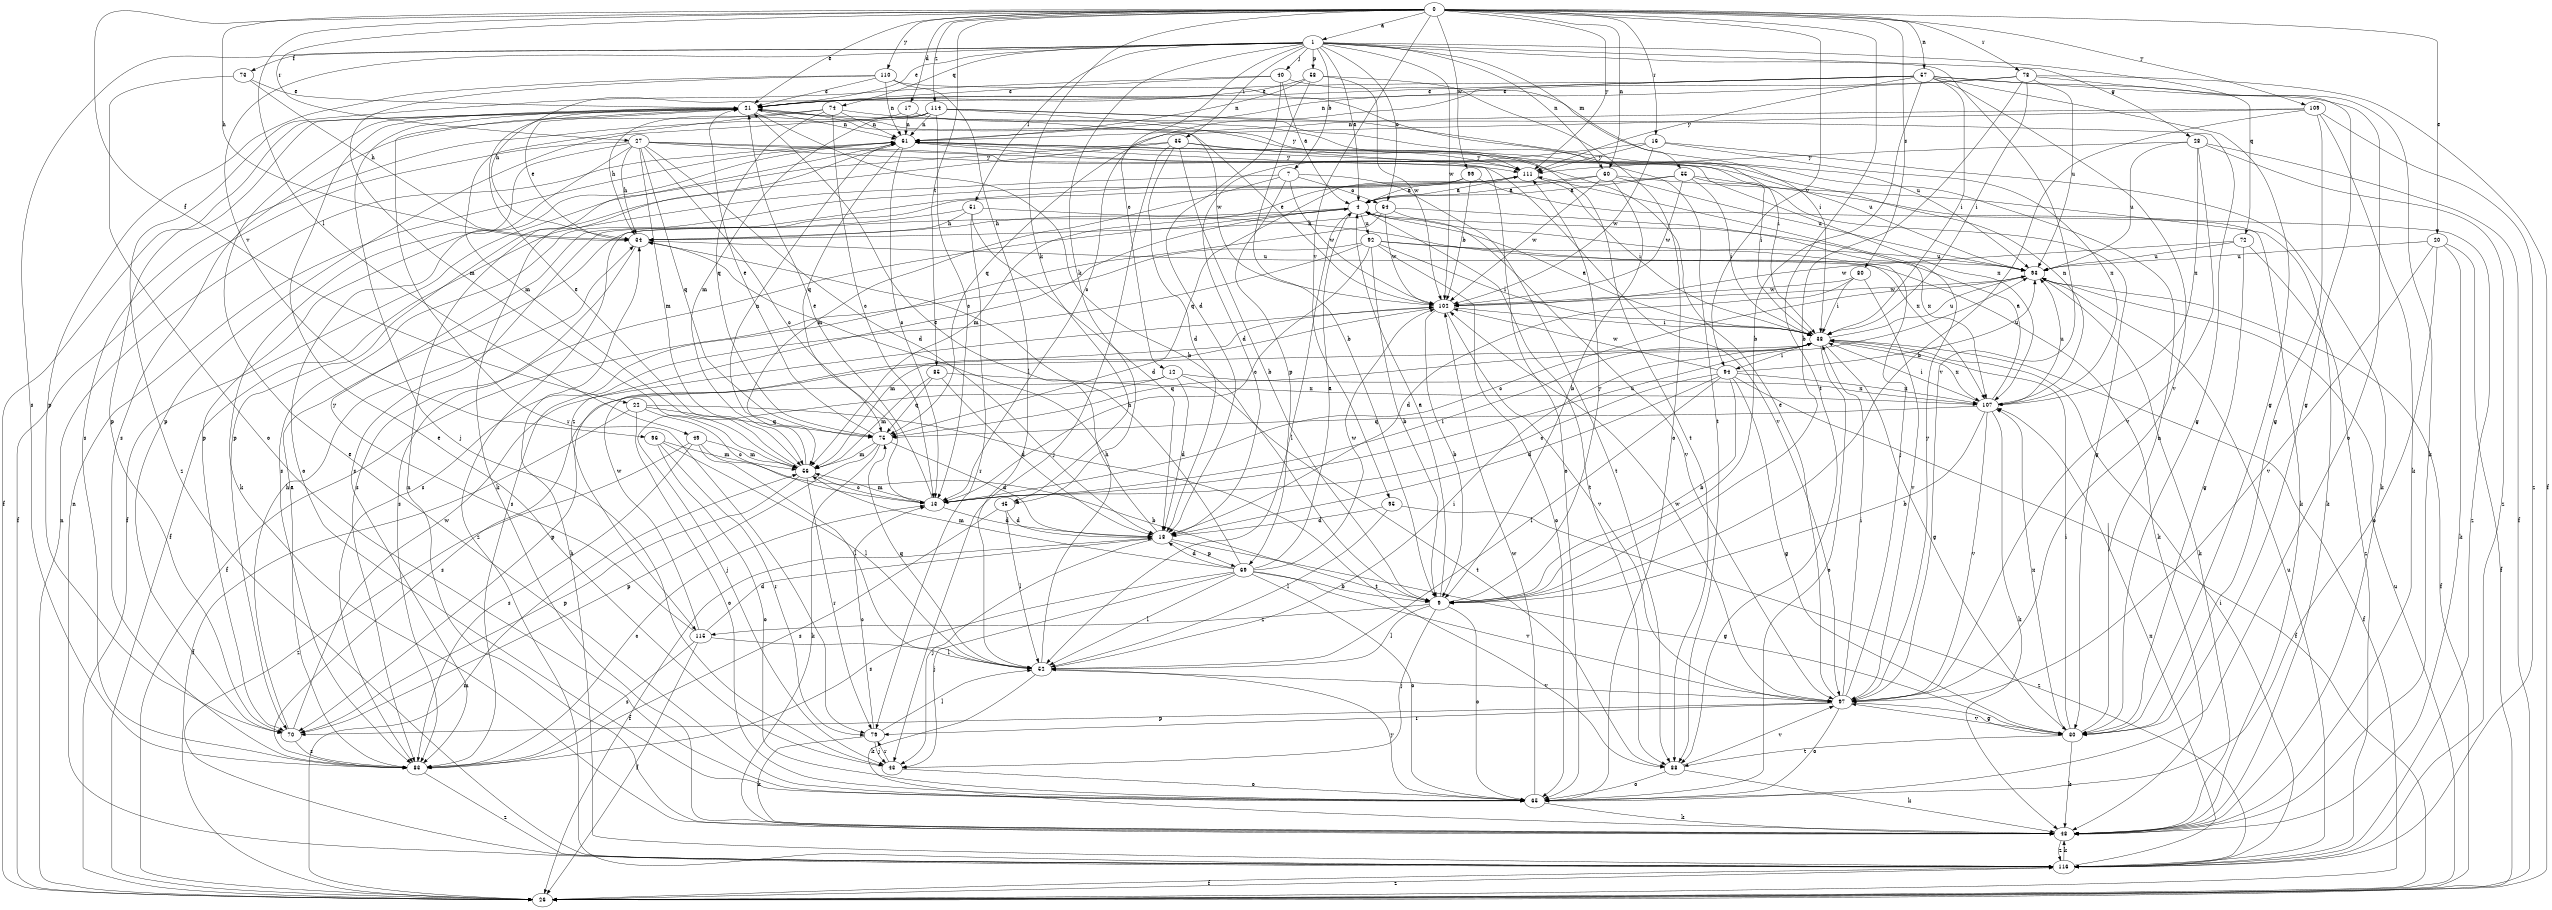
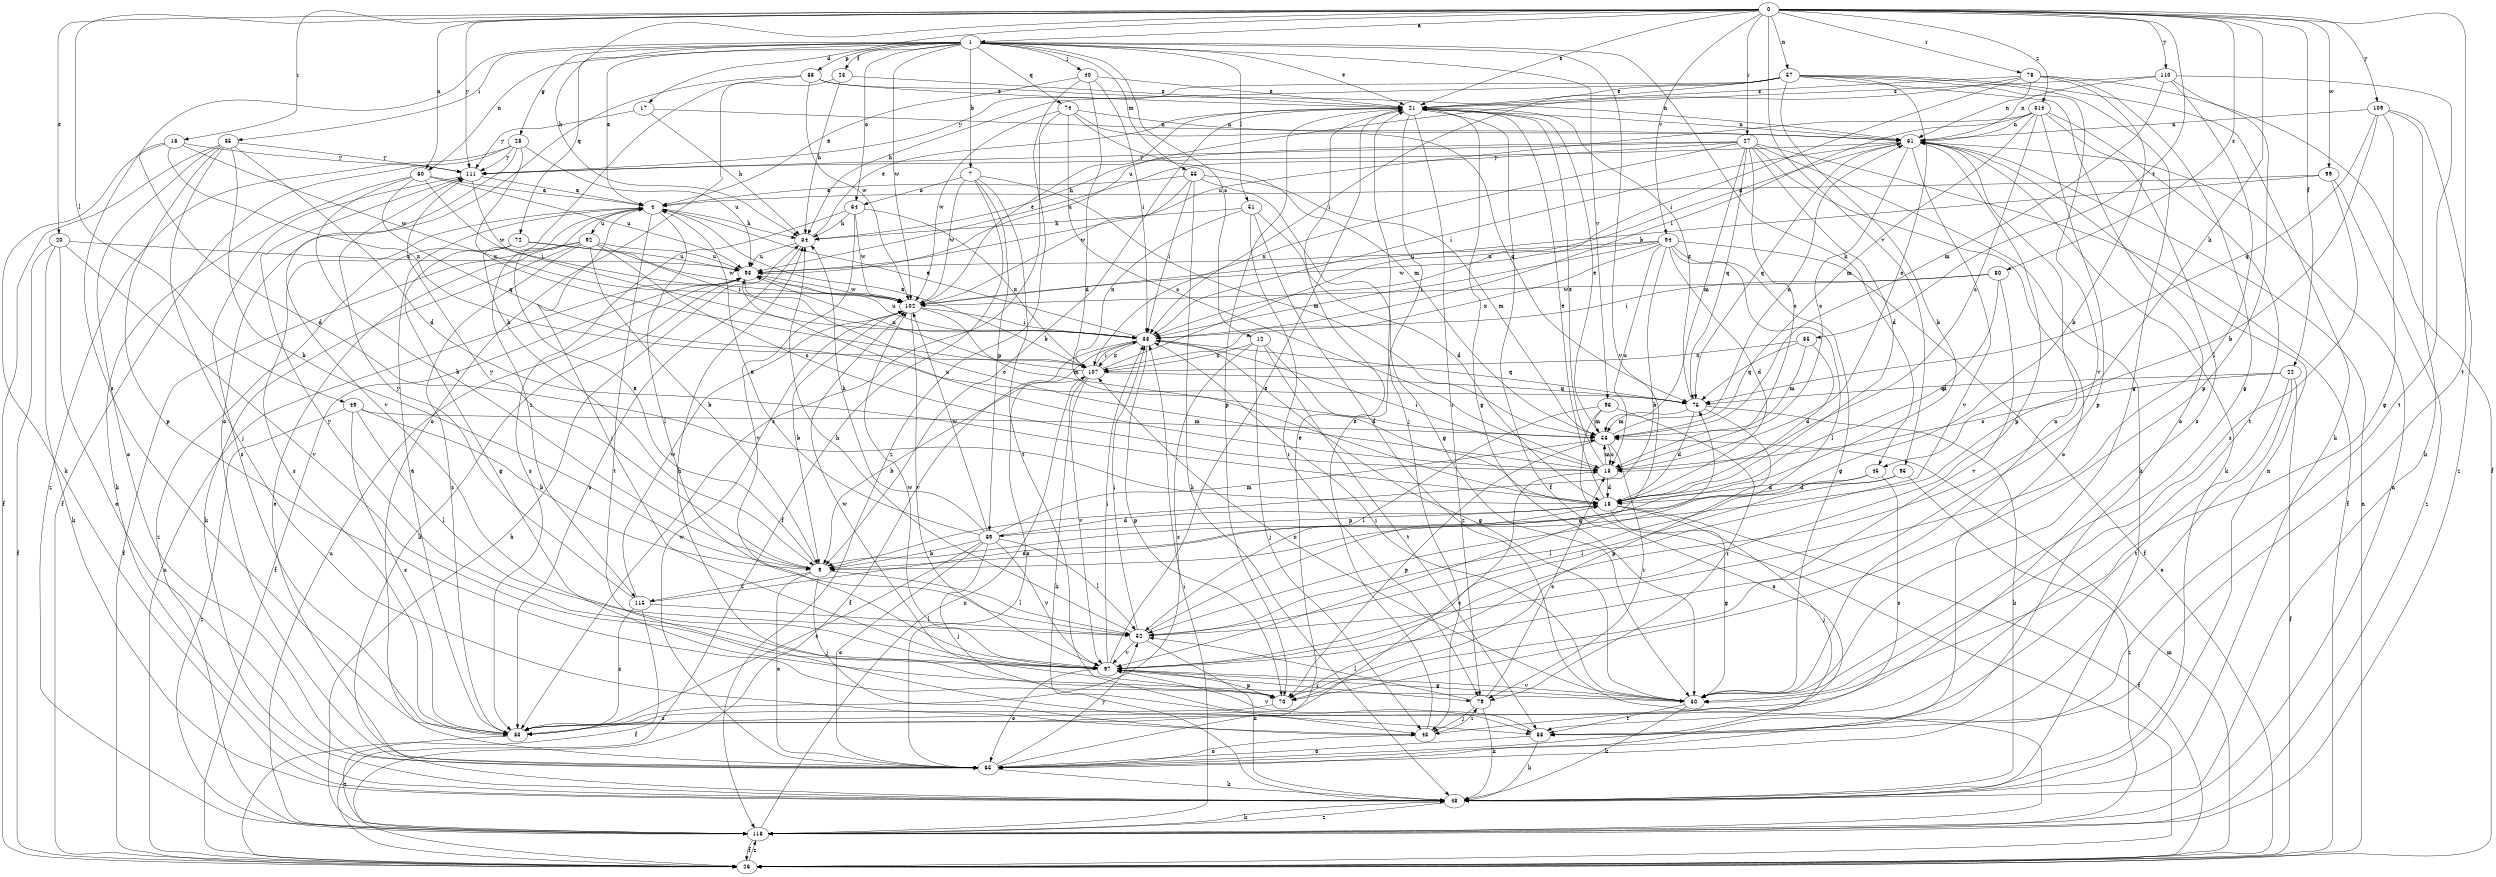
node "73": label "73" -> "23"
node "58": label "58" -> "68"
node "114": label "114" -> "314"
edge "99" -> "83": now "99" -> "30"
edge "38" -> "94": reversed
